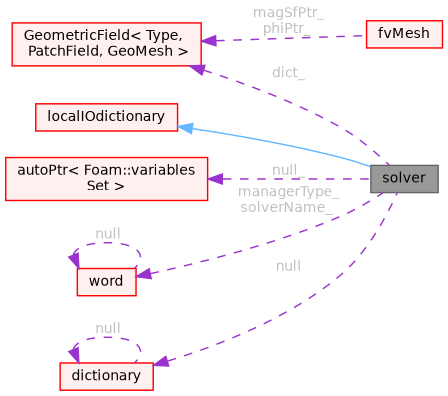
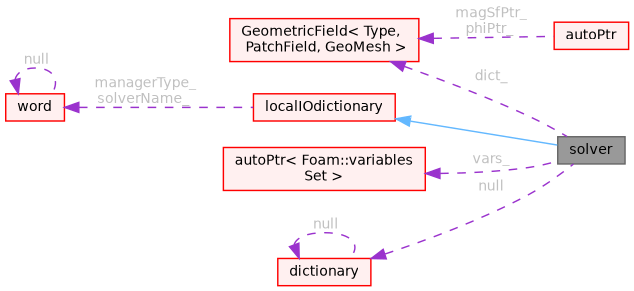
node "fvMesh": label "fvMesh" -> "autoPtr"
edge "solver" -> "autoPtr< Foam::variables Set >": label " null_" -> " vars_"
edge "solver" -> "word": now "localIOdictionary" -> "word"
